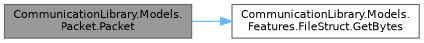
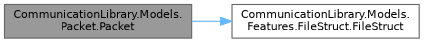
node "CommunicationLibrary.Models. Features.FileStruct.GetBytes": label "CommunicationLibrary.Models. Features.FileStruct.GetBytes" -> "CommunicationLibrary.Models. Features.FileStruct.FileStruct"
